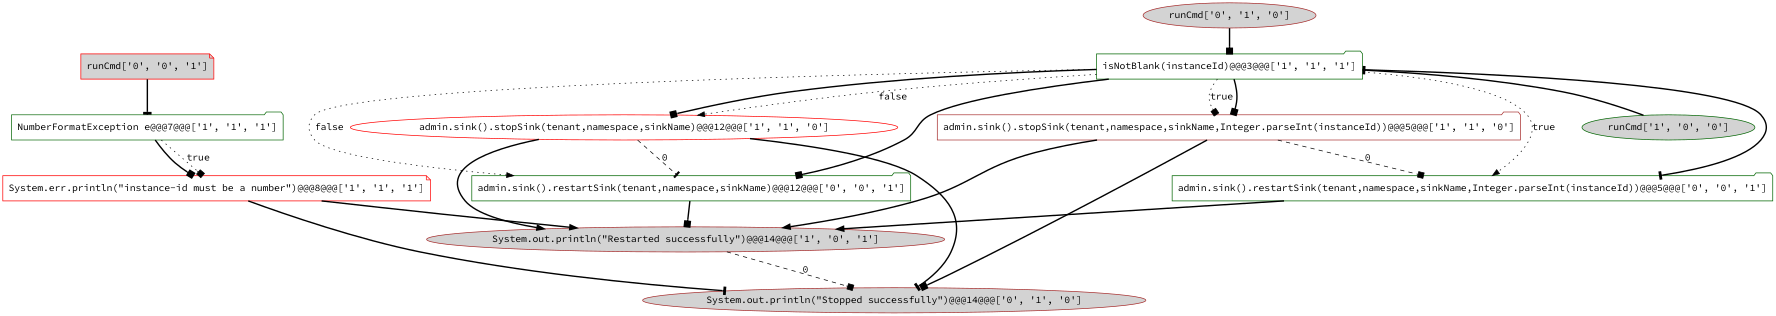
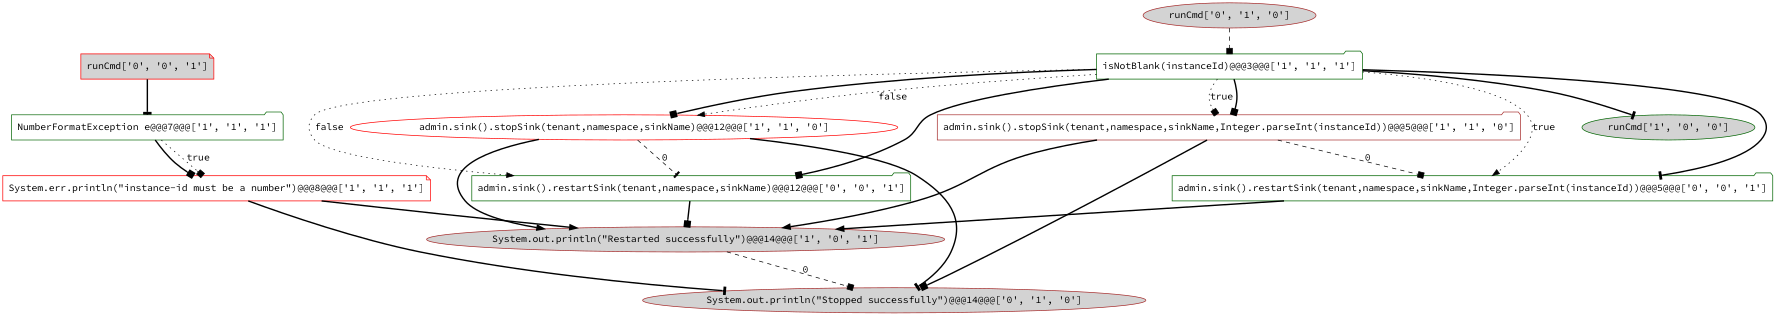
edge "runCmd['0', '1', '0']" -> "isNotBlank(instanceId)@@@3@@@['1', '1', '1']": style bold -> dashed
edge "runCmd['1', '0', '0']" -> "isNotBlank(instanceId)@@@3@@@['1', '1', '1']": reversed
